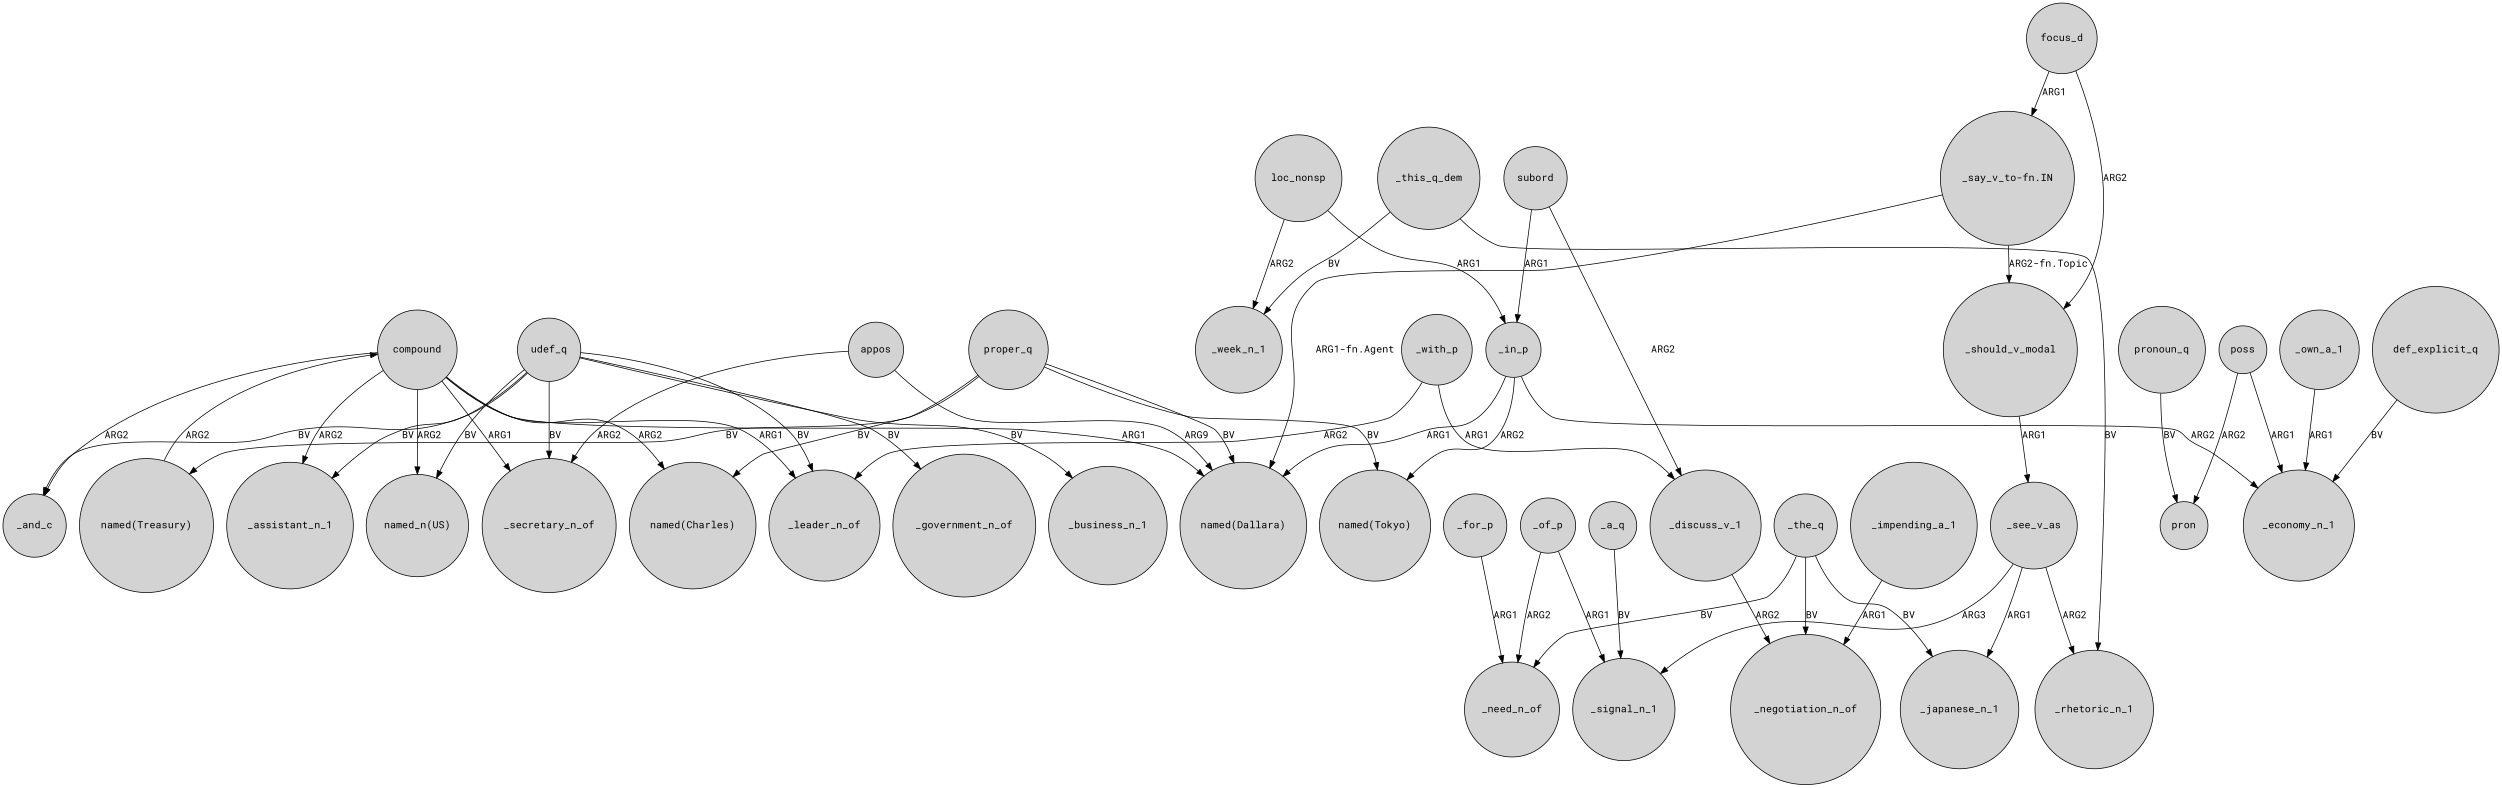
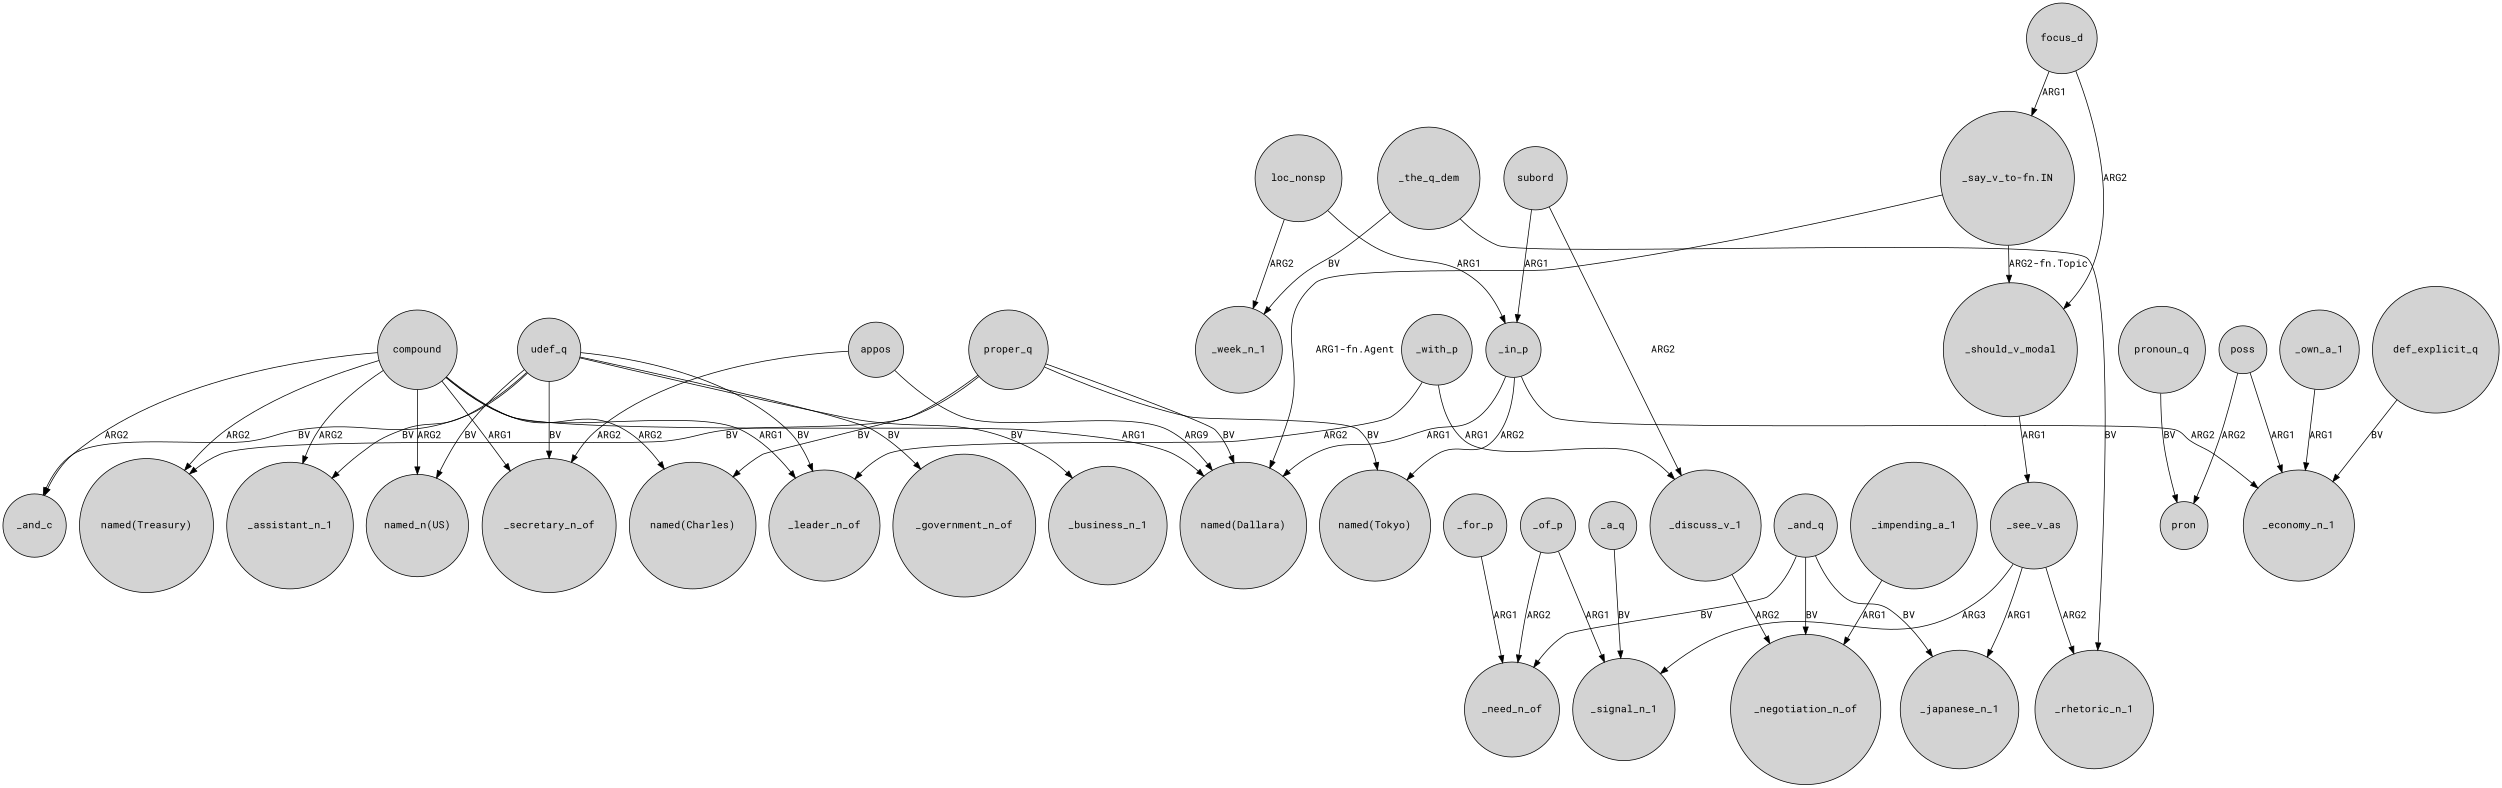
node "_this_q_dem": label "_this_q_dem" -> "_the_q_dem"
edge "named(Treasury)" -> "compound": reversed
node "_the_q": label "_the_q" -> "_and_q"
